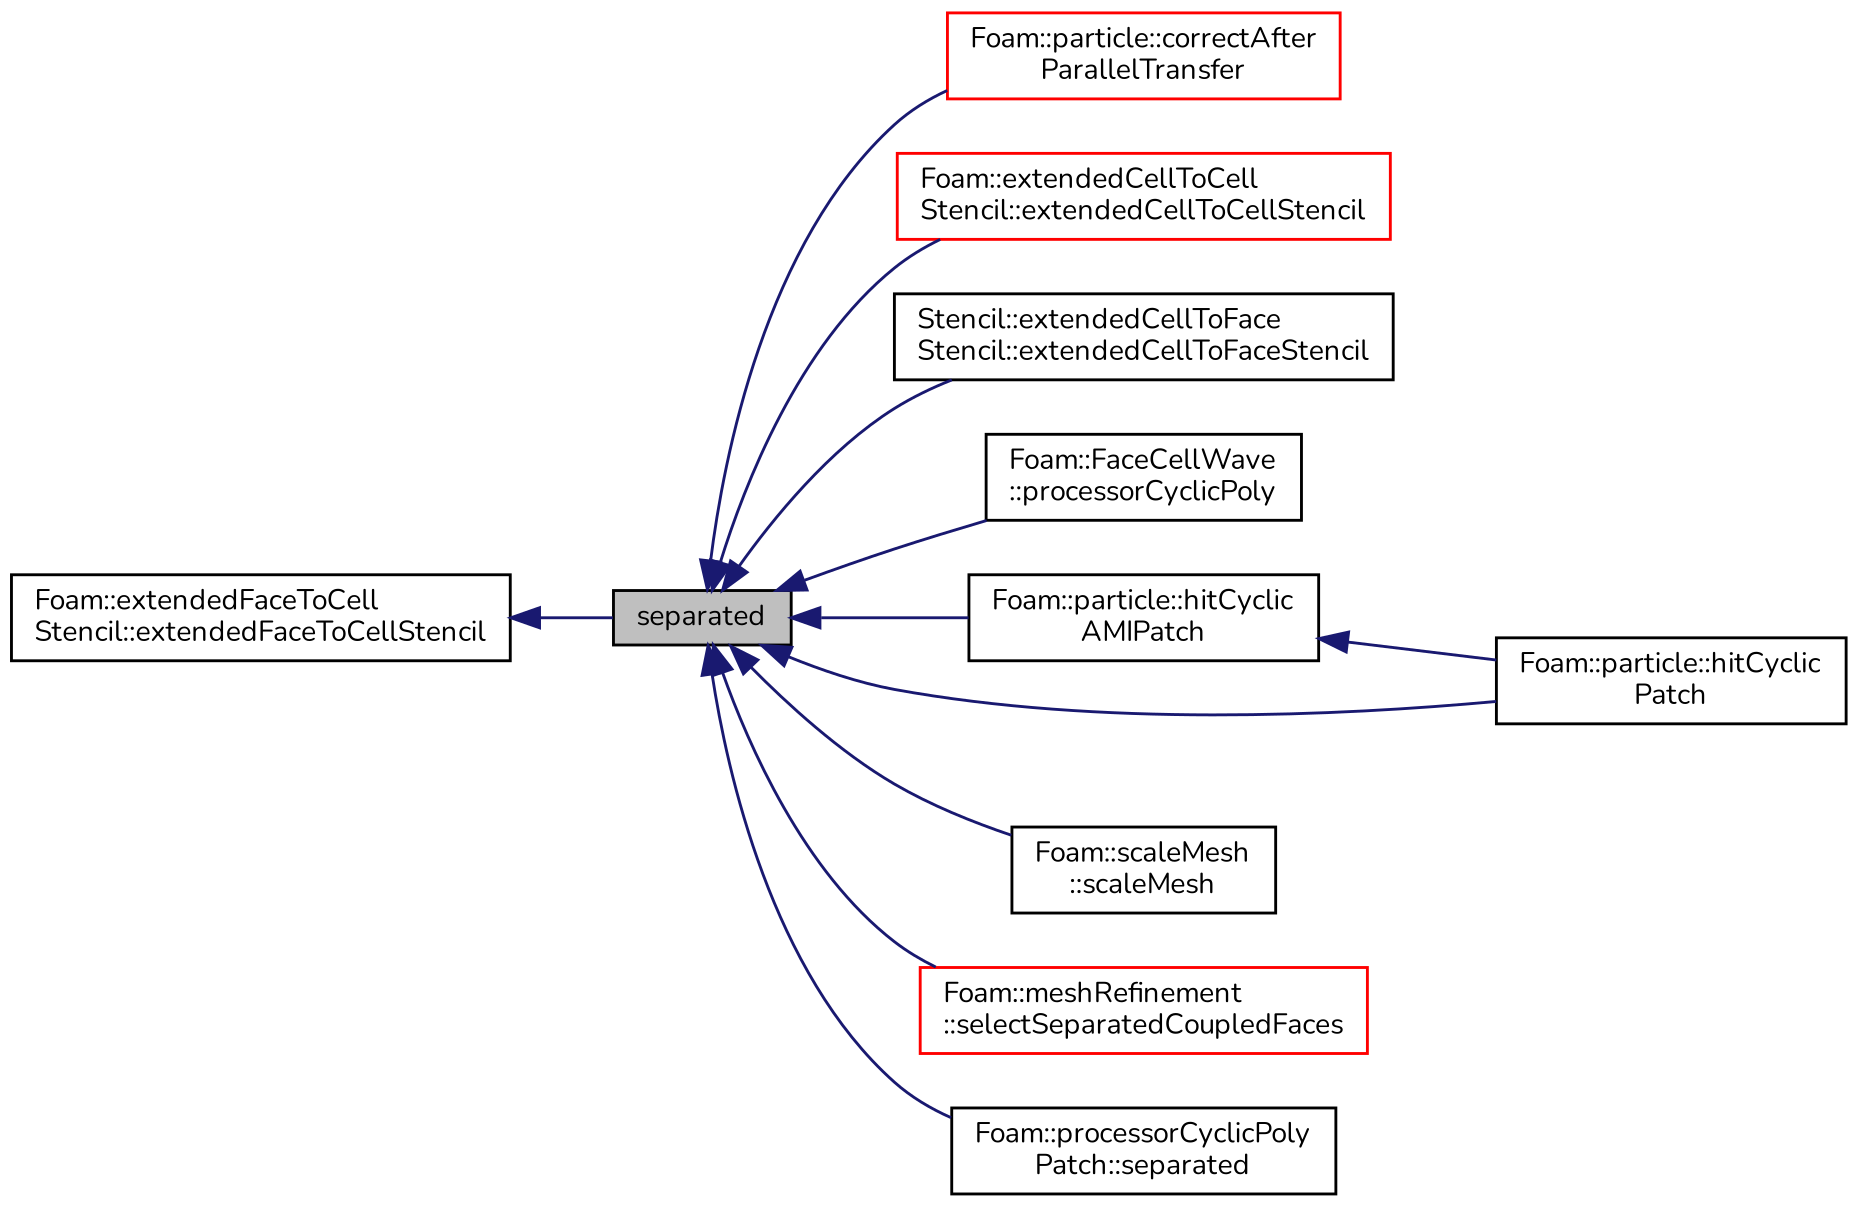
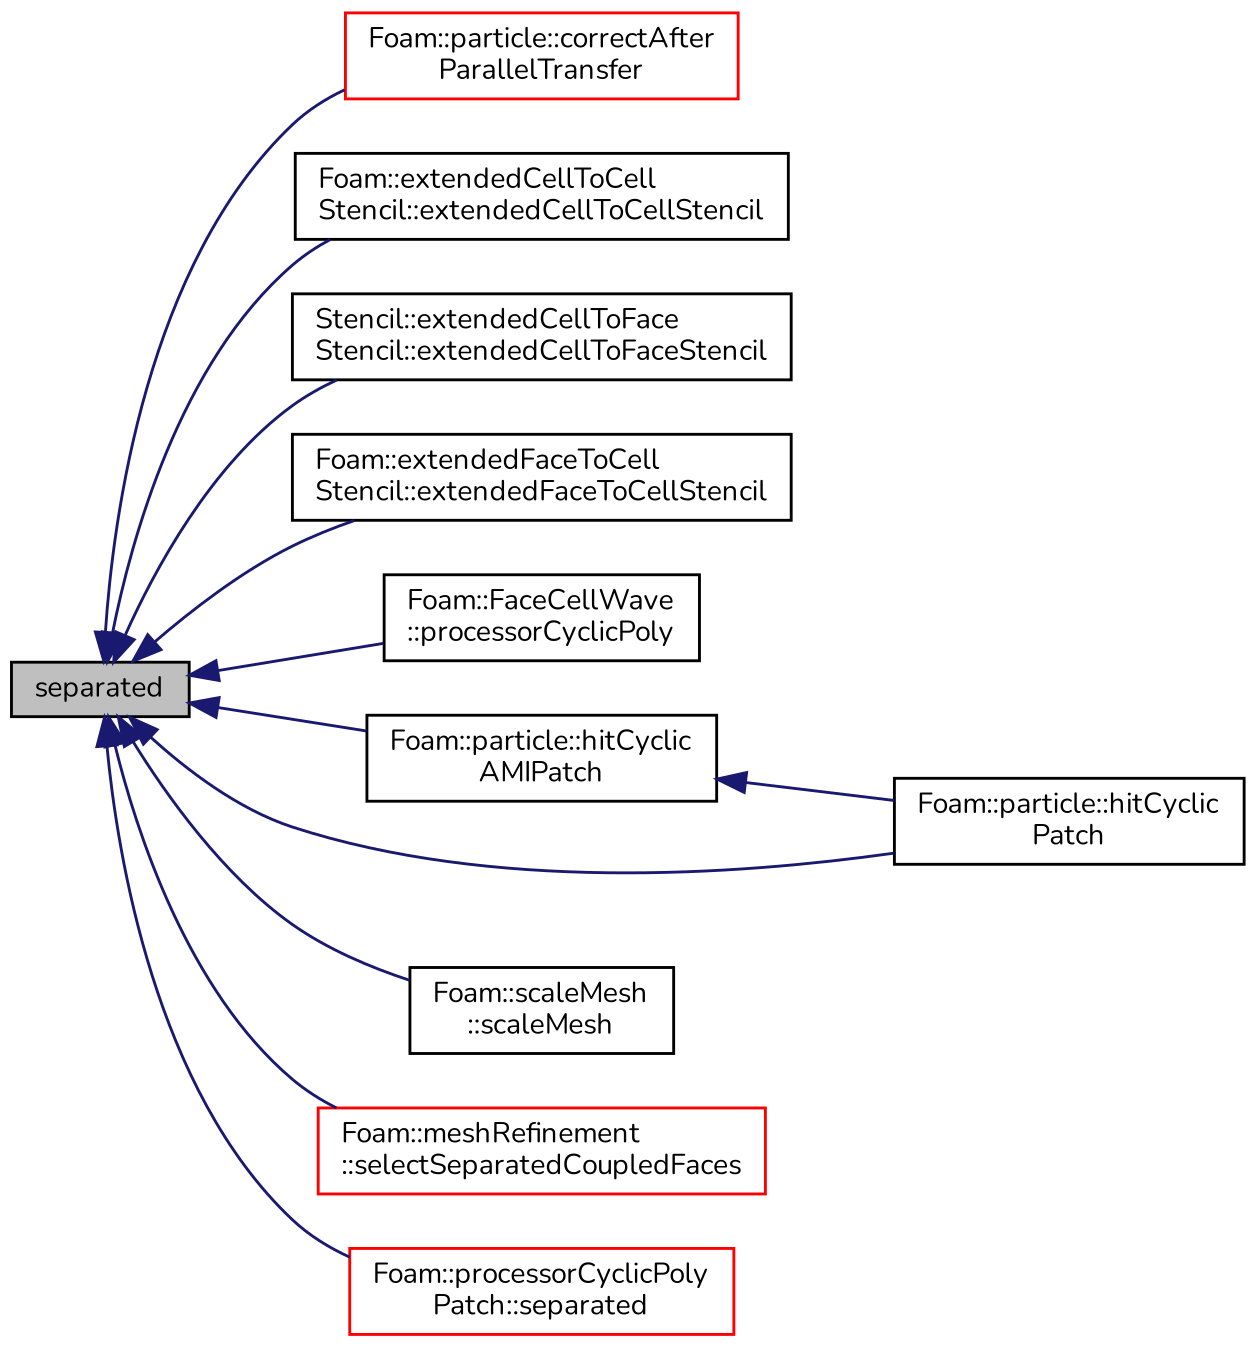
node "Foam::extendedCellToCell Stencil::extendedCellToCellStencil": color red -> black
edge "separated" -> "Foam::extendedFaceToCell Stencil::extendedFaceToCellStencil": reversed
node "Foam::processorCyclicPoly Patch::separated": color black -> red
